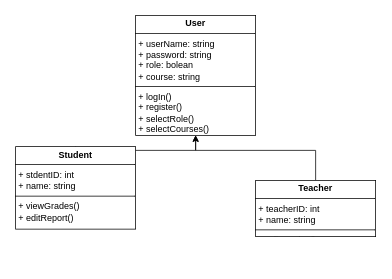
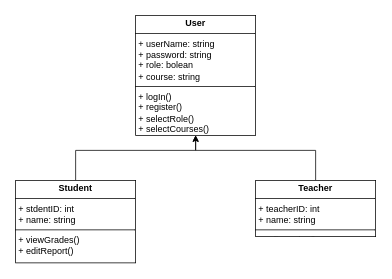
node "Student + stdentID: int + name: string + viewGrades() + editReport()": moved (75, 188) -> (75, 222)
